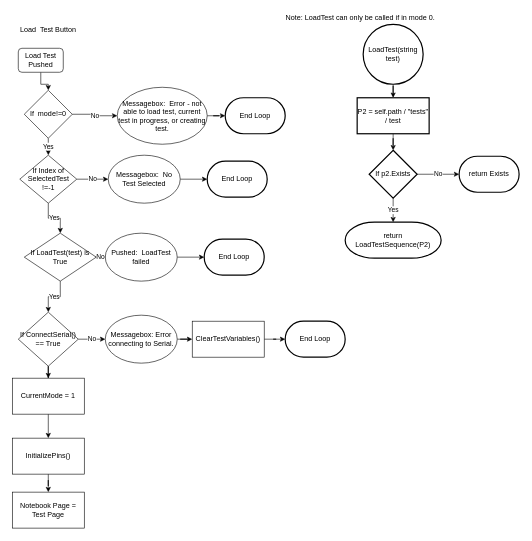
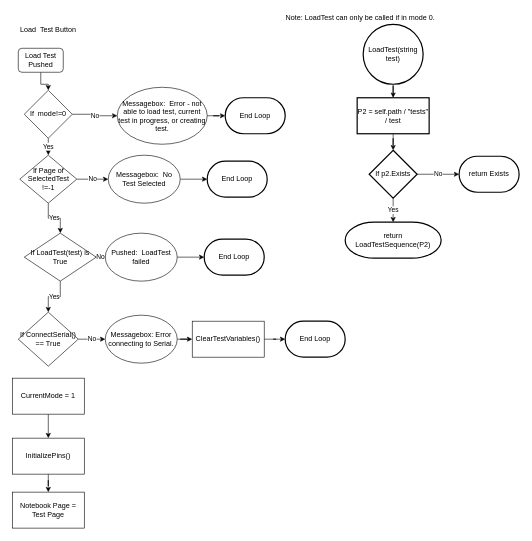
node "If Index of SelectedTest !=-1": label "If Index of SelectedTest !=-1" -> "If Page of SelectedTest !=-1"
edge "If ConnectSerial() == True" -> "CurrentMode = 1": removed
